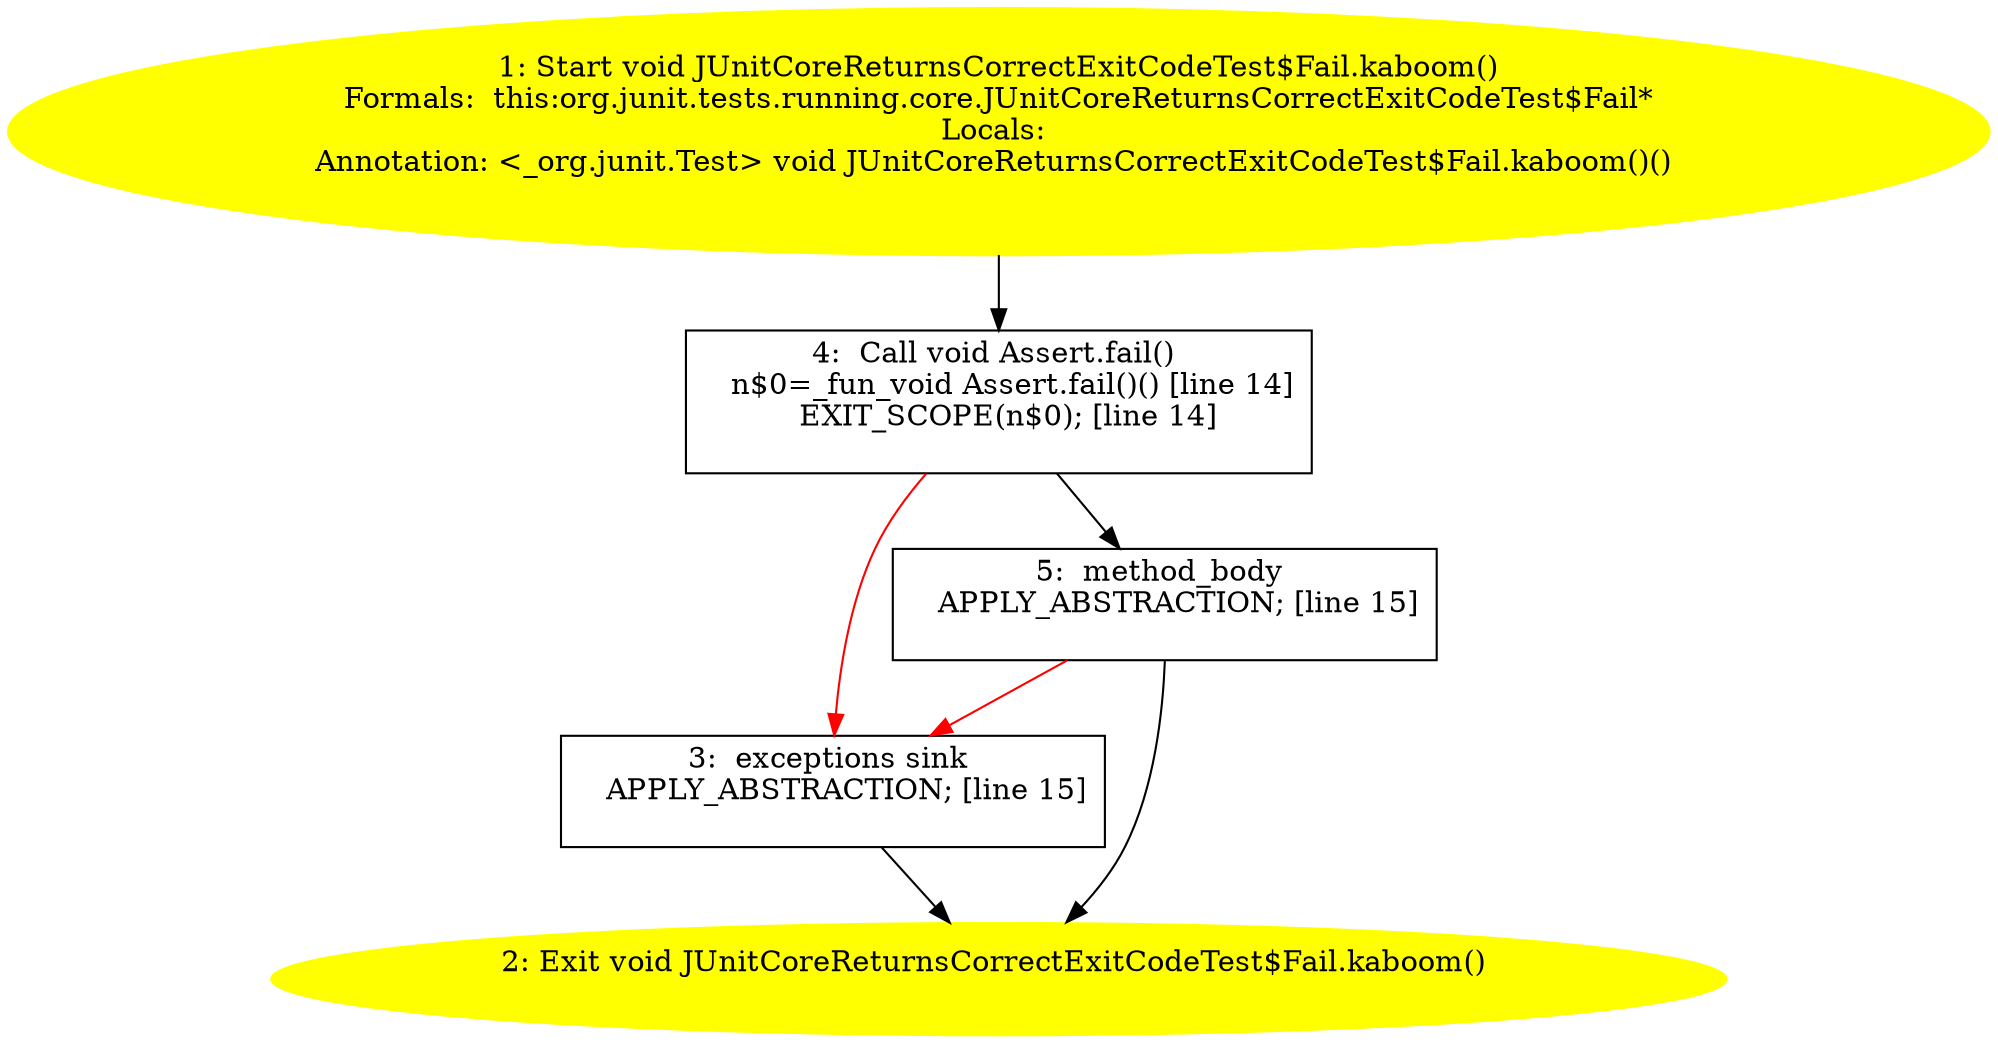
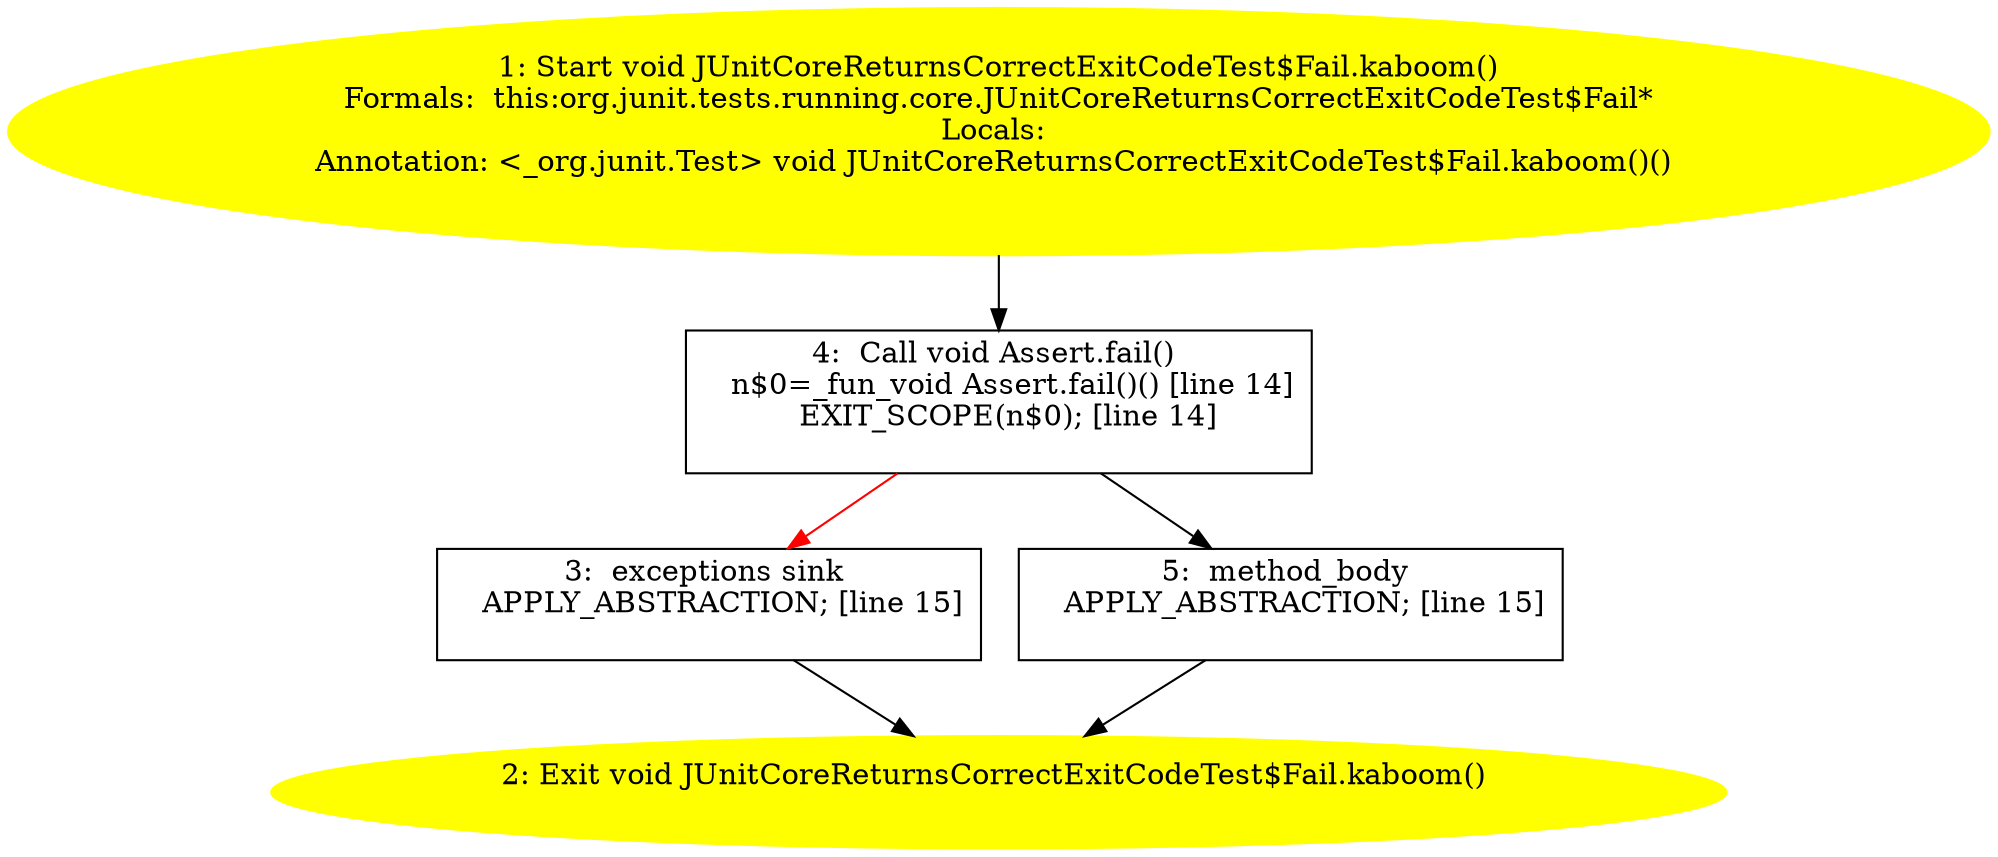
edge "5:  method_body APPLY_ABSTRACTION; [line 15]" -> "3:  exceptions sink APPLY_ABSTRACTION; [line 15]": removed
